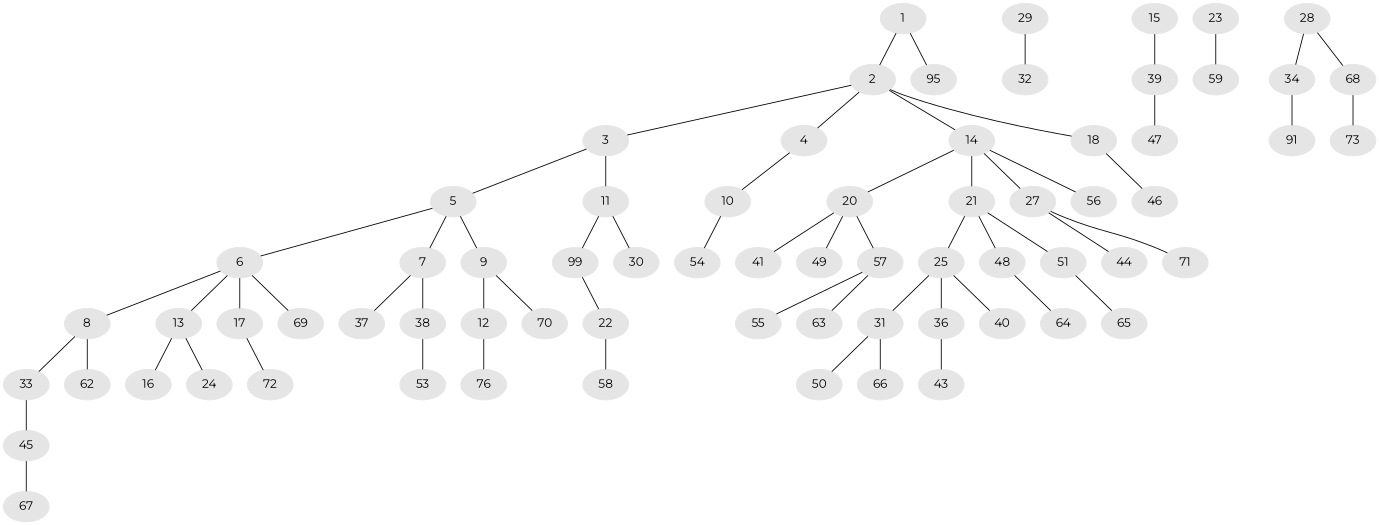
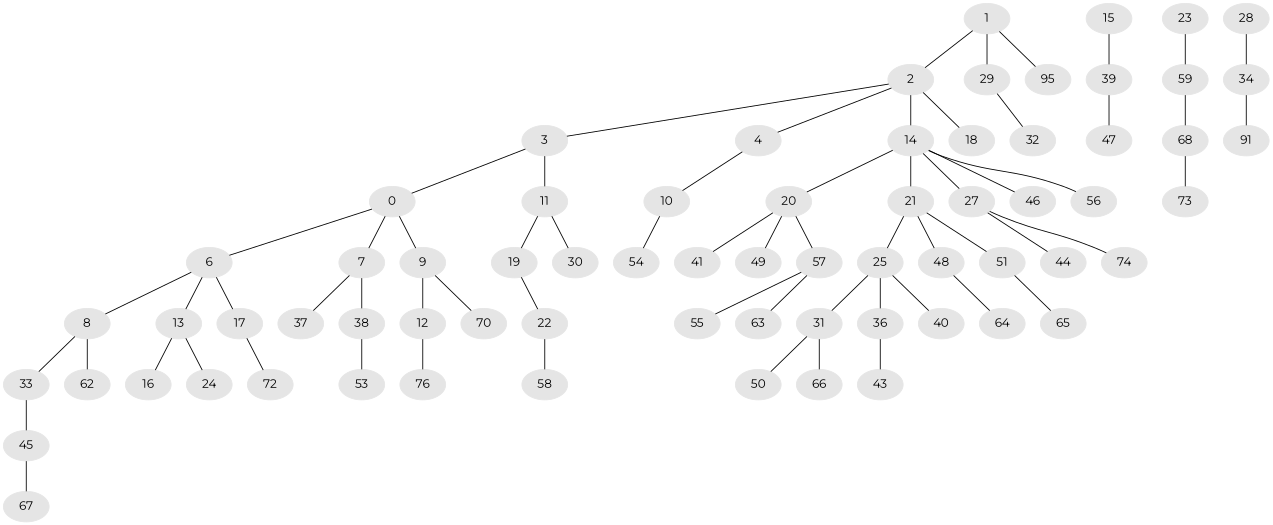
edge "1" -- "29": added
edge "28" -- "68": now "59" -- "68"
edge "18" -- "46": now "14" -- "46"
node "5": label "5" -> "0"
node "99": label "99" -> "19"
node "71": label "71" -> "74"
node "69": removed
